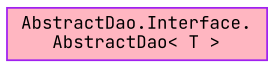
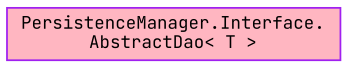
node "AbstractDao.Interface. AbstractDao< T >": label "AbstractDao.Interface. AbstractDao< T >" -> "PersistenceManager.Interface. AbstractDao< T >"
